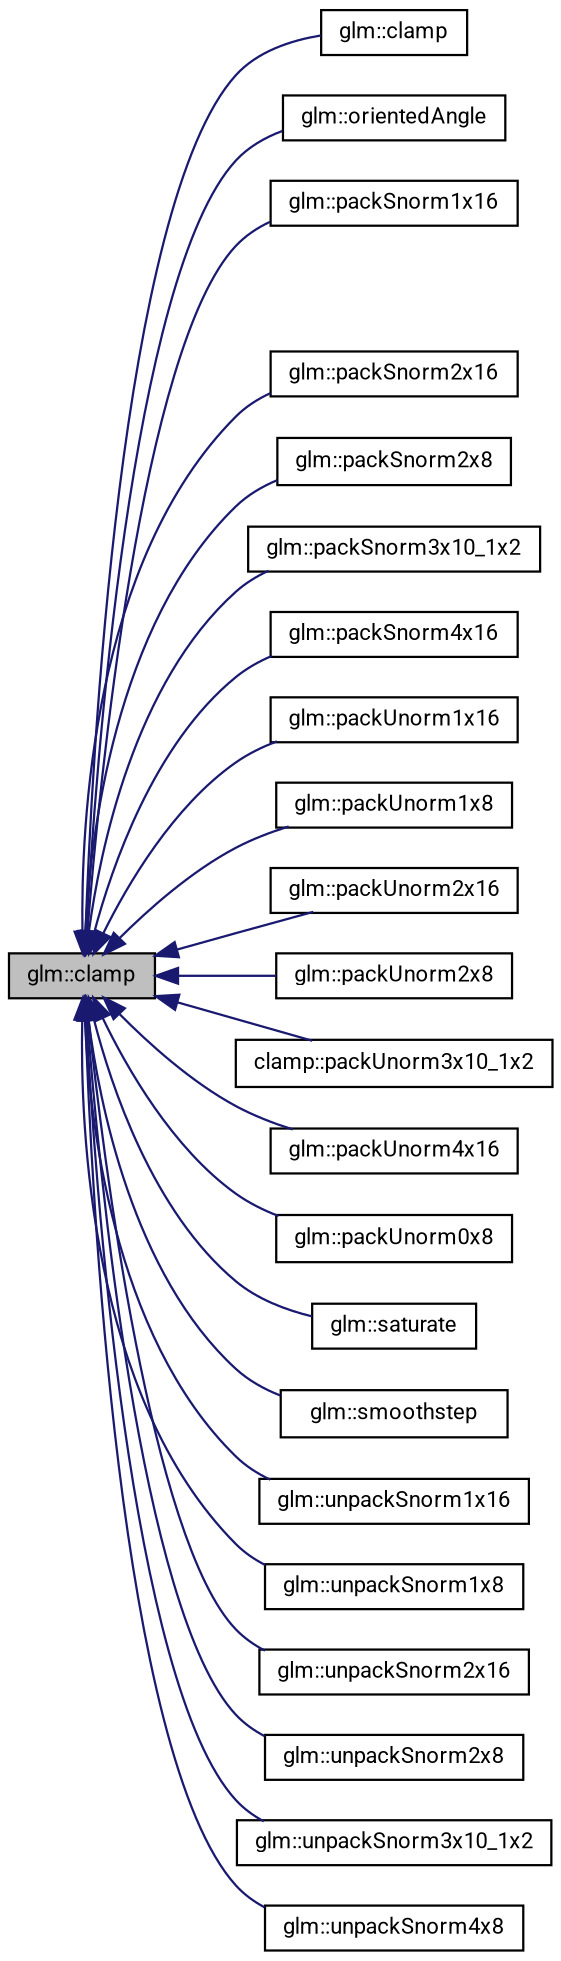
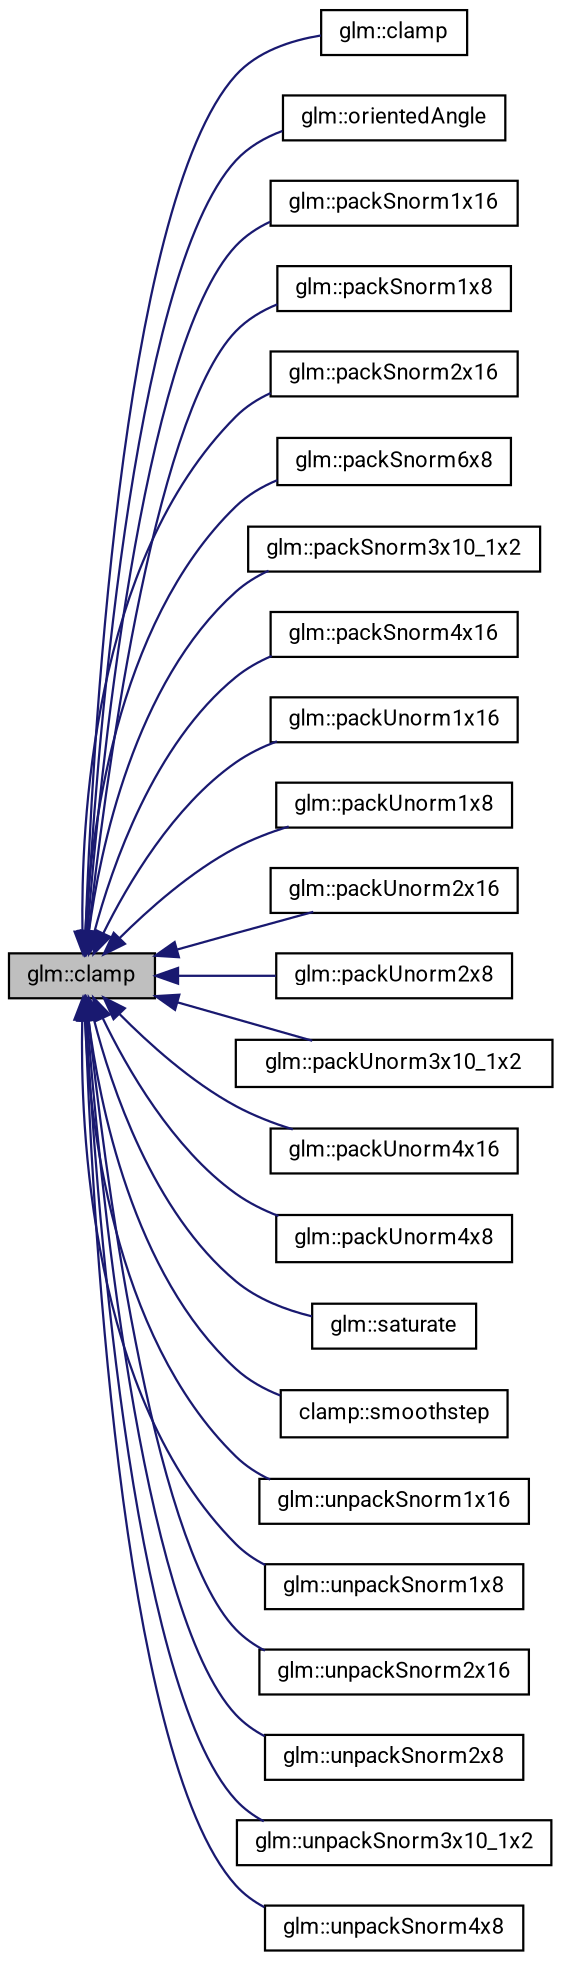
node "glm::packSnorm1x8": added
node "glm::packSnorm2x8": label "glm::packSnorm2x8" -> "glm::packSnorm6x8"
node "clamp::packUnorm3x10_1x2": label "clamp::packUnorm3x10_1x2" -> "glm::packUnorm3x10_1x2"
node "glm::packUnorm0x8": label "glm::packUnorm0x8" -> "glm::packUnorm4x8"
node "glm::smoothstep": label "glm::smoothstep" -> "clamp::smoothstep"
